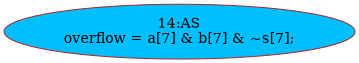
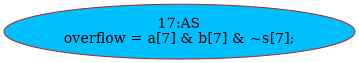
node "14:AS overflow = a[7] & b[7] & ~s[7];": label "14:AS overflow = a[7] & b[7] & ~s[7];" -> "17:AS overflow = a[7] & b[7] & ~s[7];"
